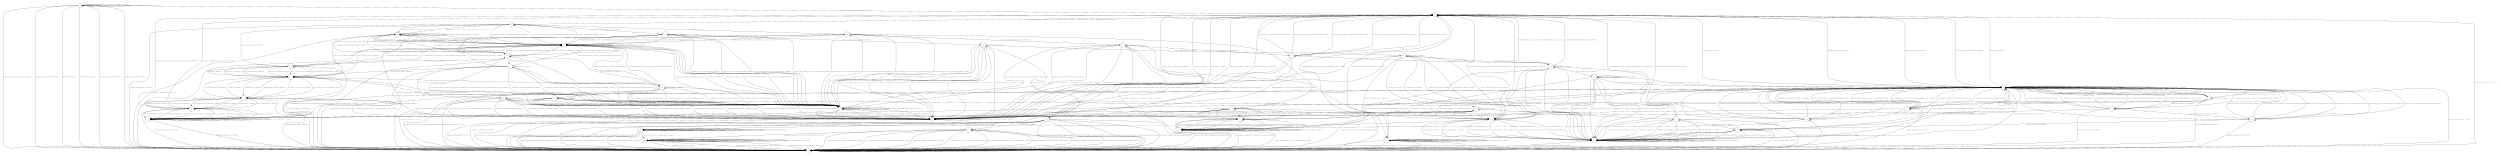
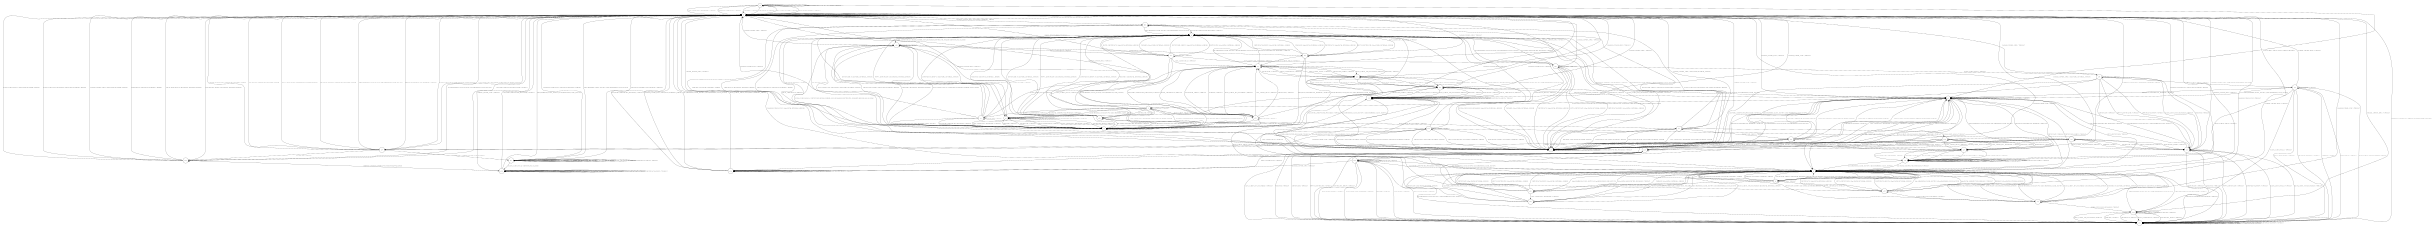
edge "s13" -> "s97": reversed
edge "s16" -> "s1": label "CERTIFICATE_VERIFY / TIMEOUT" -> "CHANGE_CIPHER_SPEC / TIMEOUT"
edge "s97" -> "s1": label "CHANGE_CIPHER_SPEC / CLOSE" -> "CHANGE_CIPHER_SPEC / TIMEOUT"
edge "s32" -> "s35": label "ECDH_CLIENT_HELLO / TIMEOUT" -> "ECDH_CLIENT_KEY_EXCHANGE / TIMEOUT"
edge "s23" -> "s30": now "s41" -> "s30"
edge "s44" -> "s1": reversed
